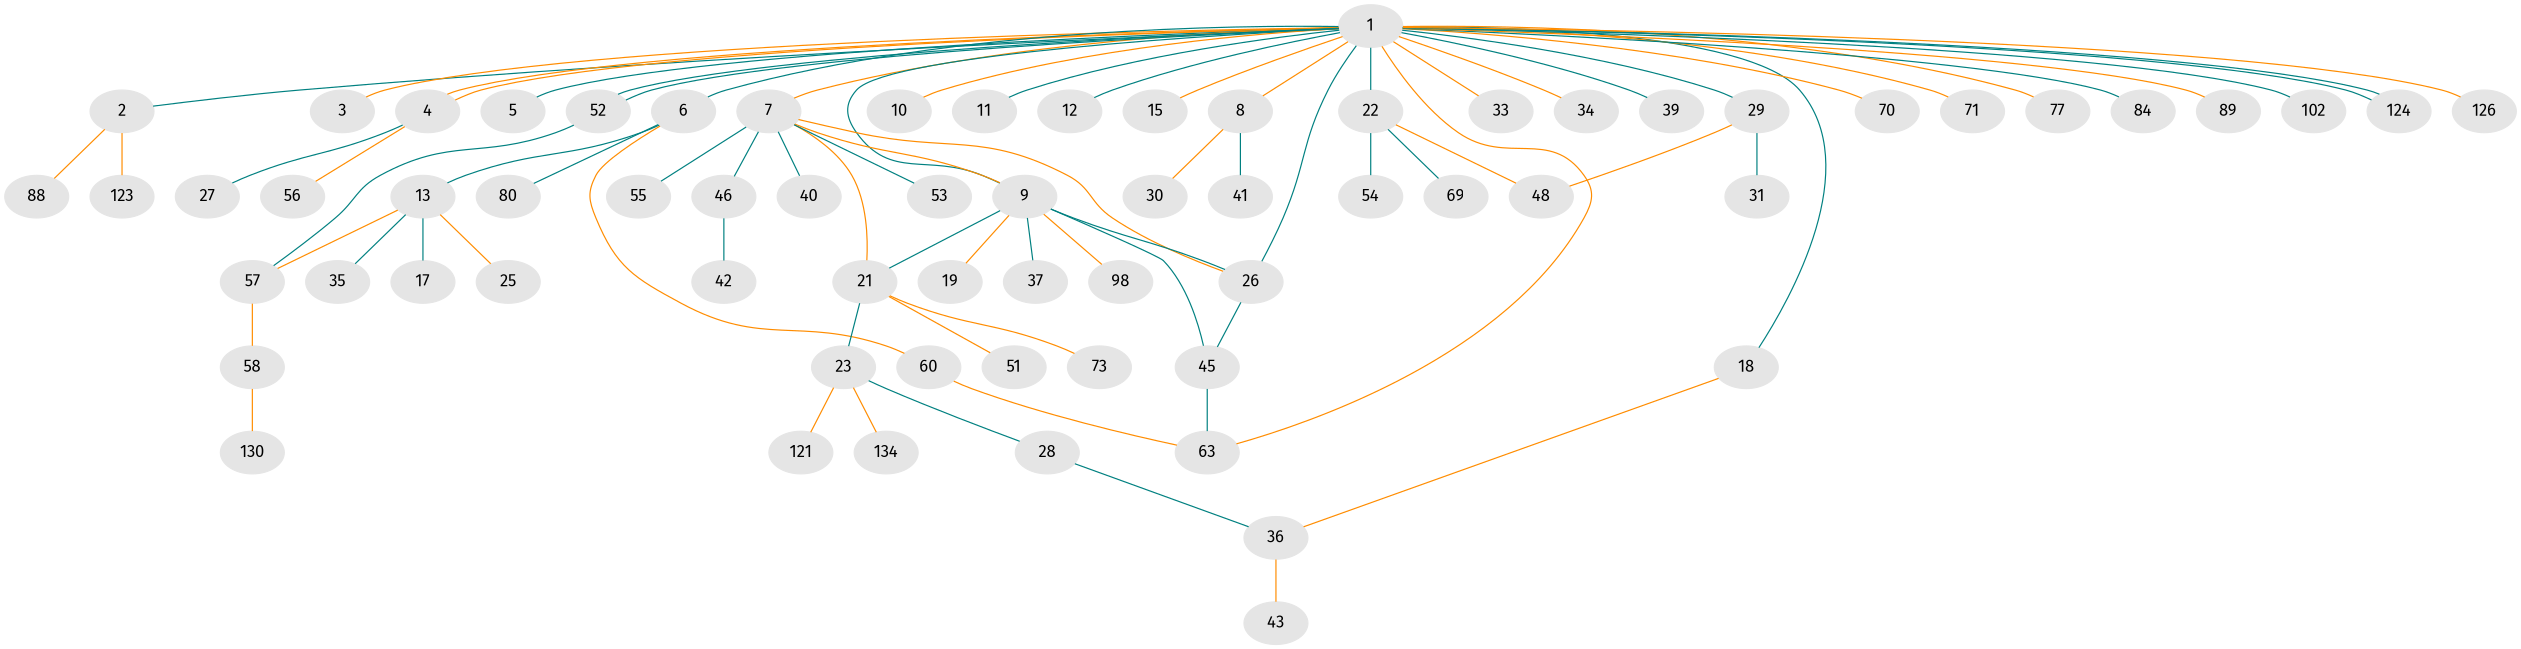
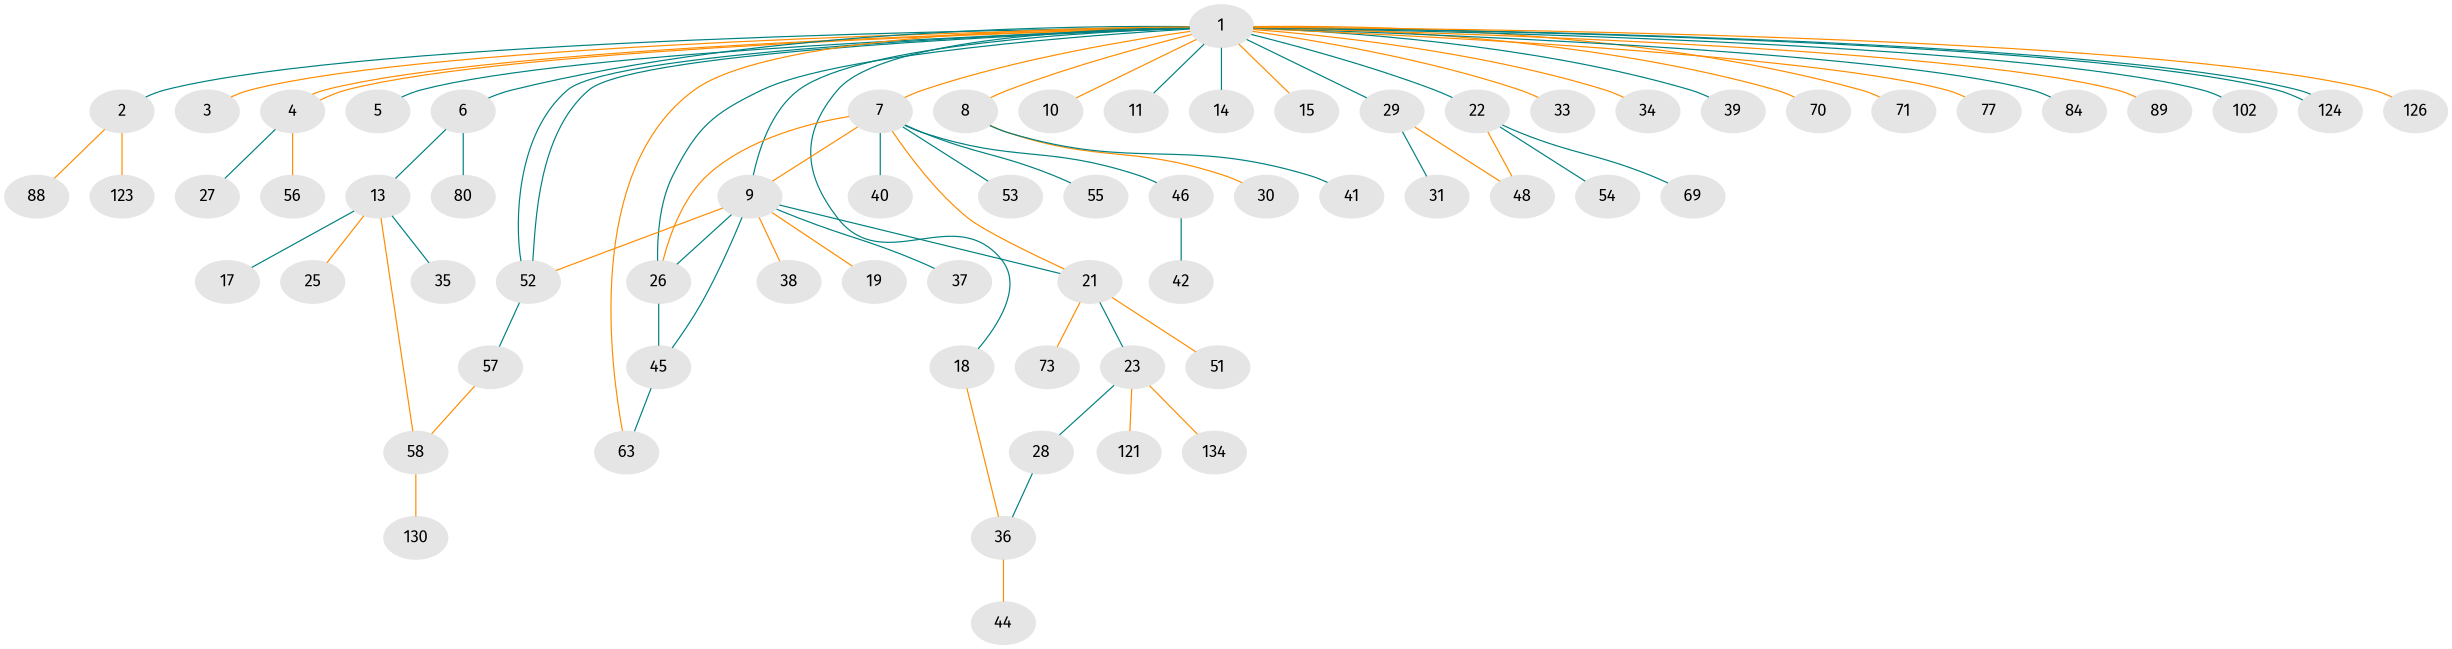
node "12": label "12" -> "14"
edge "13" -- "57": now "13" -- "58"
edge "9" -- "52": added
node "98": label "98" -> "38"
node "60": removed
node "43": label "43" -> "44"
